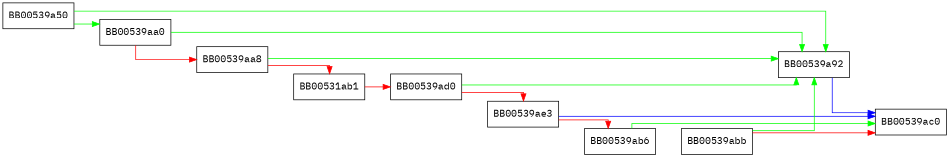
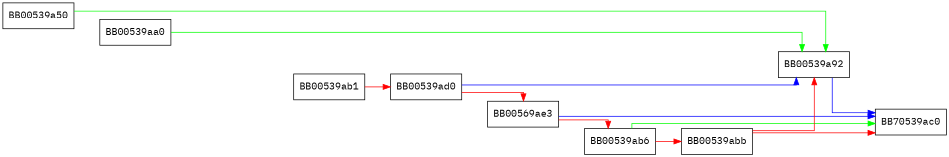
edge "BB00539a50" -> "BB00539aa0": removed
node "BB00539aa8": removed
edge "BB00539ad0" -> "BB00539a92": color green -> blue
node "BB00531ab1": label "BB00531ab1" -> "BB00539ab1"
node "BB00539ae3": label "BB00539ae3" -> "BB00569ae3"
node "BB00539ac0": label "BB00539ac0" -> "BB70539ac0"
edge "BB00539abb" -> "BB00539a92": color green -> red
edge "BB00539ab6" -> "BB00539abb": added
